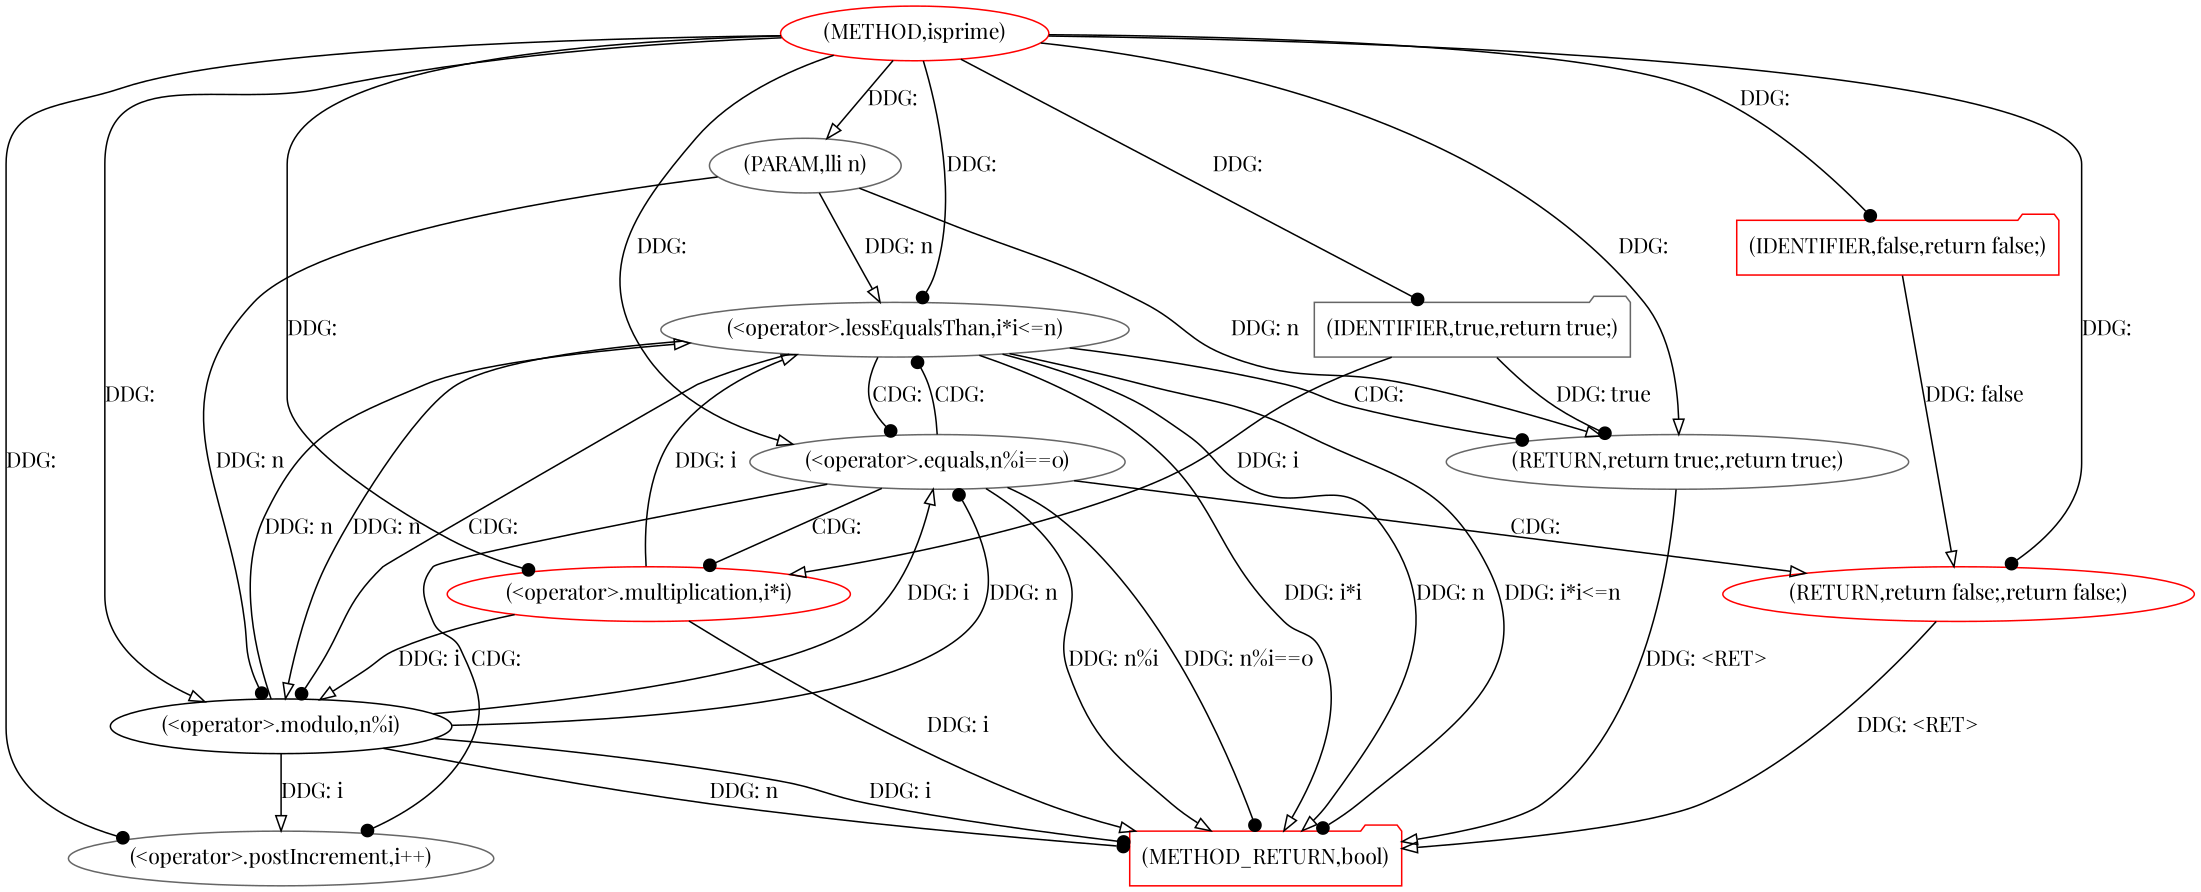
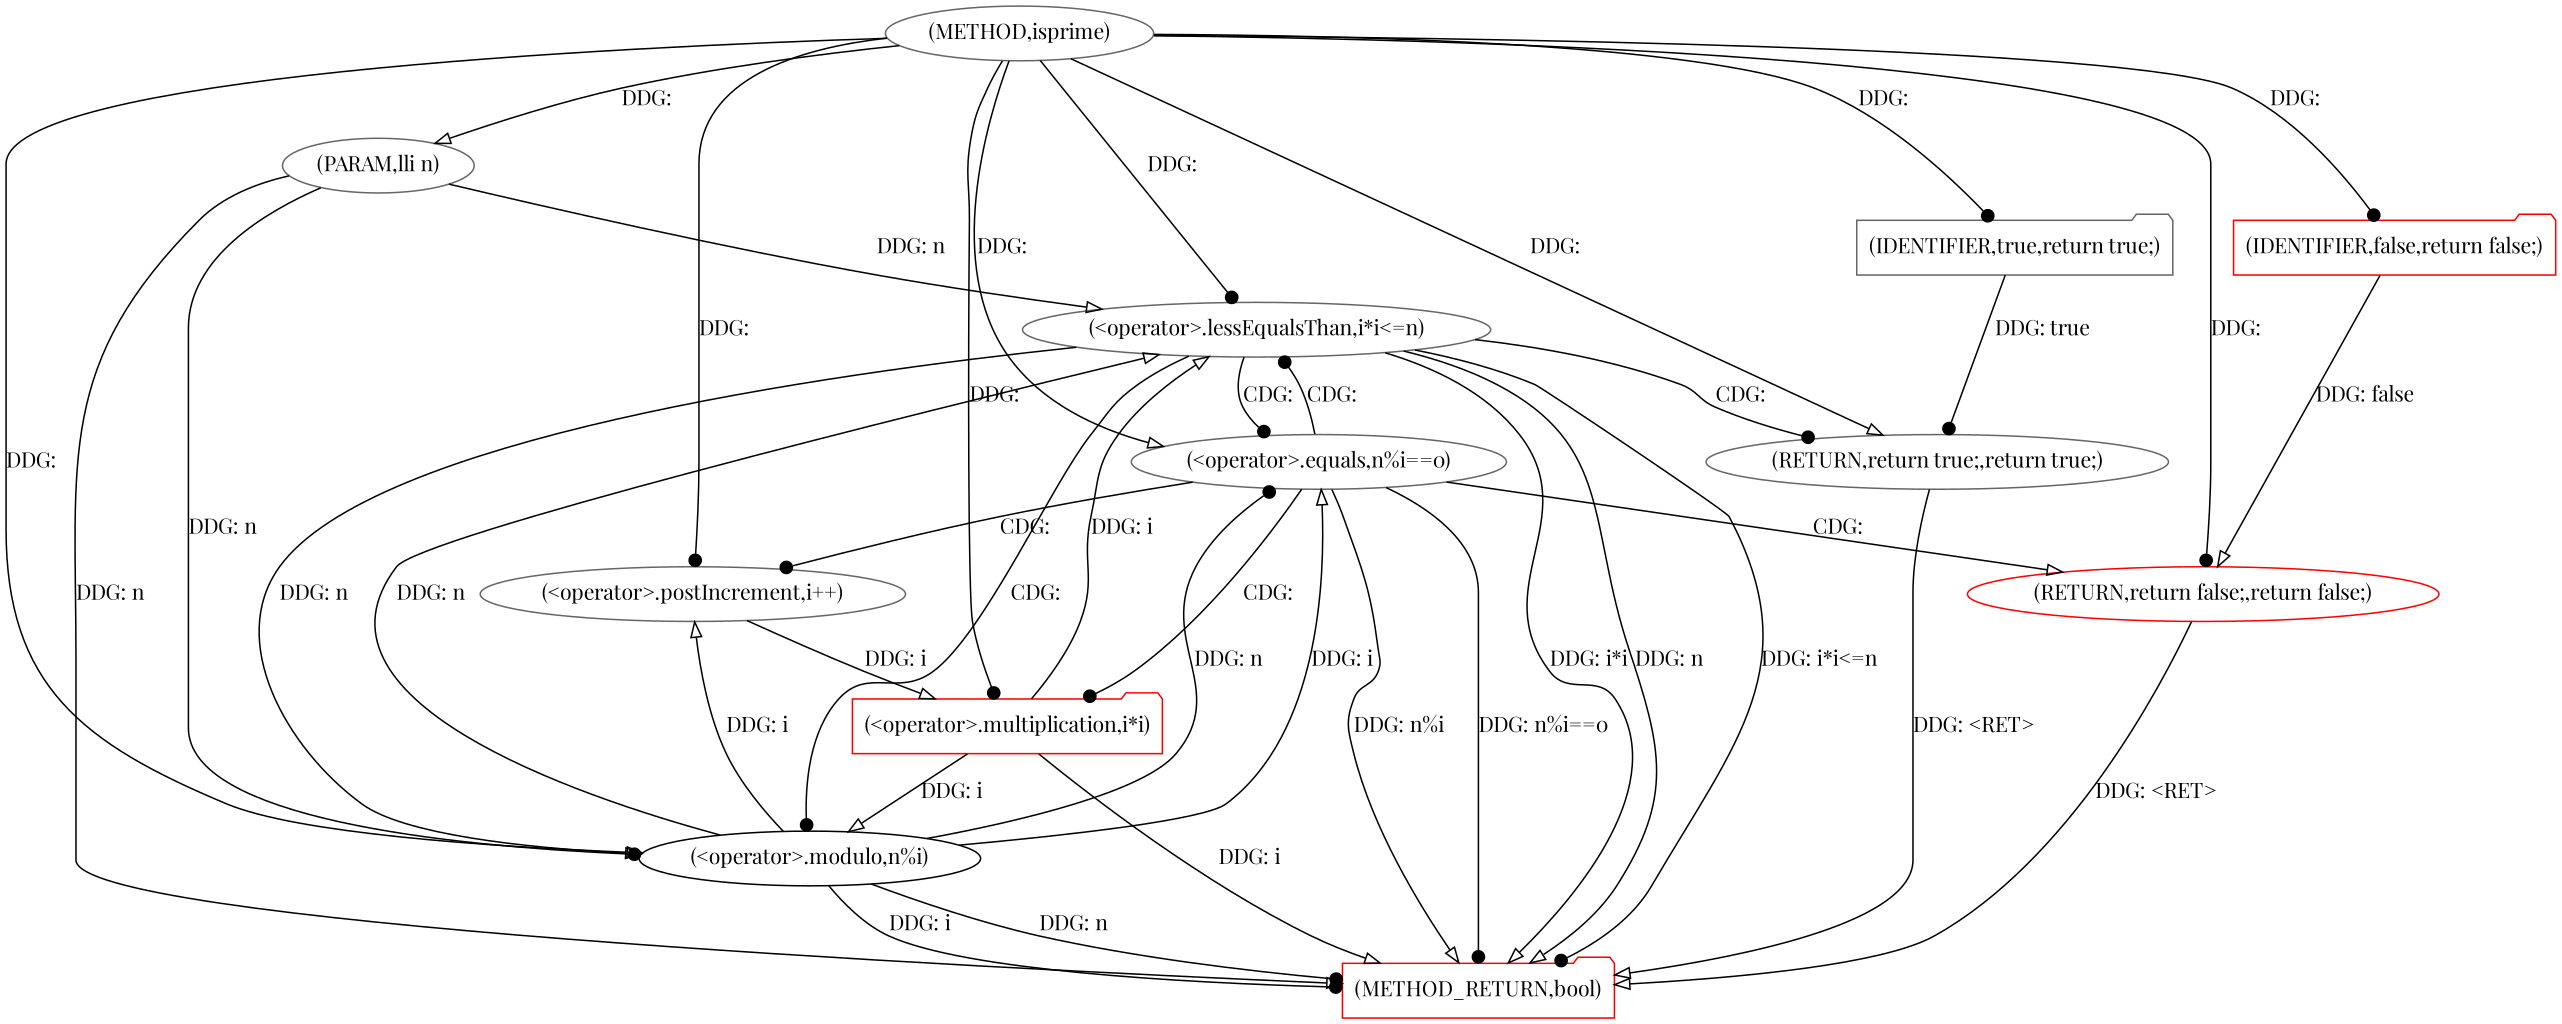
node "(METHOD,isprime)": color red -> gray40
edge "(PARAM,lli n)" -> "(RETURN,return true;,return true;)": now "(PARAM,lli n)" -> "(METHOD_RETURN,bool)"
edge "(IDENTIFIER,true,return true;)" -> "(<operator>.multiplication,i*i)": now "(<operator>.postIncrement,i++)" -> "(<operator>.multiplication,i*i)"
node "(<operator>.multiplication,i*i)": shape ellipse -> folder
